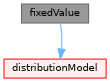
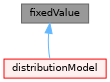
edge "fixedValue" -> "distributionModel": reversed
